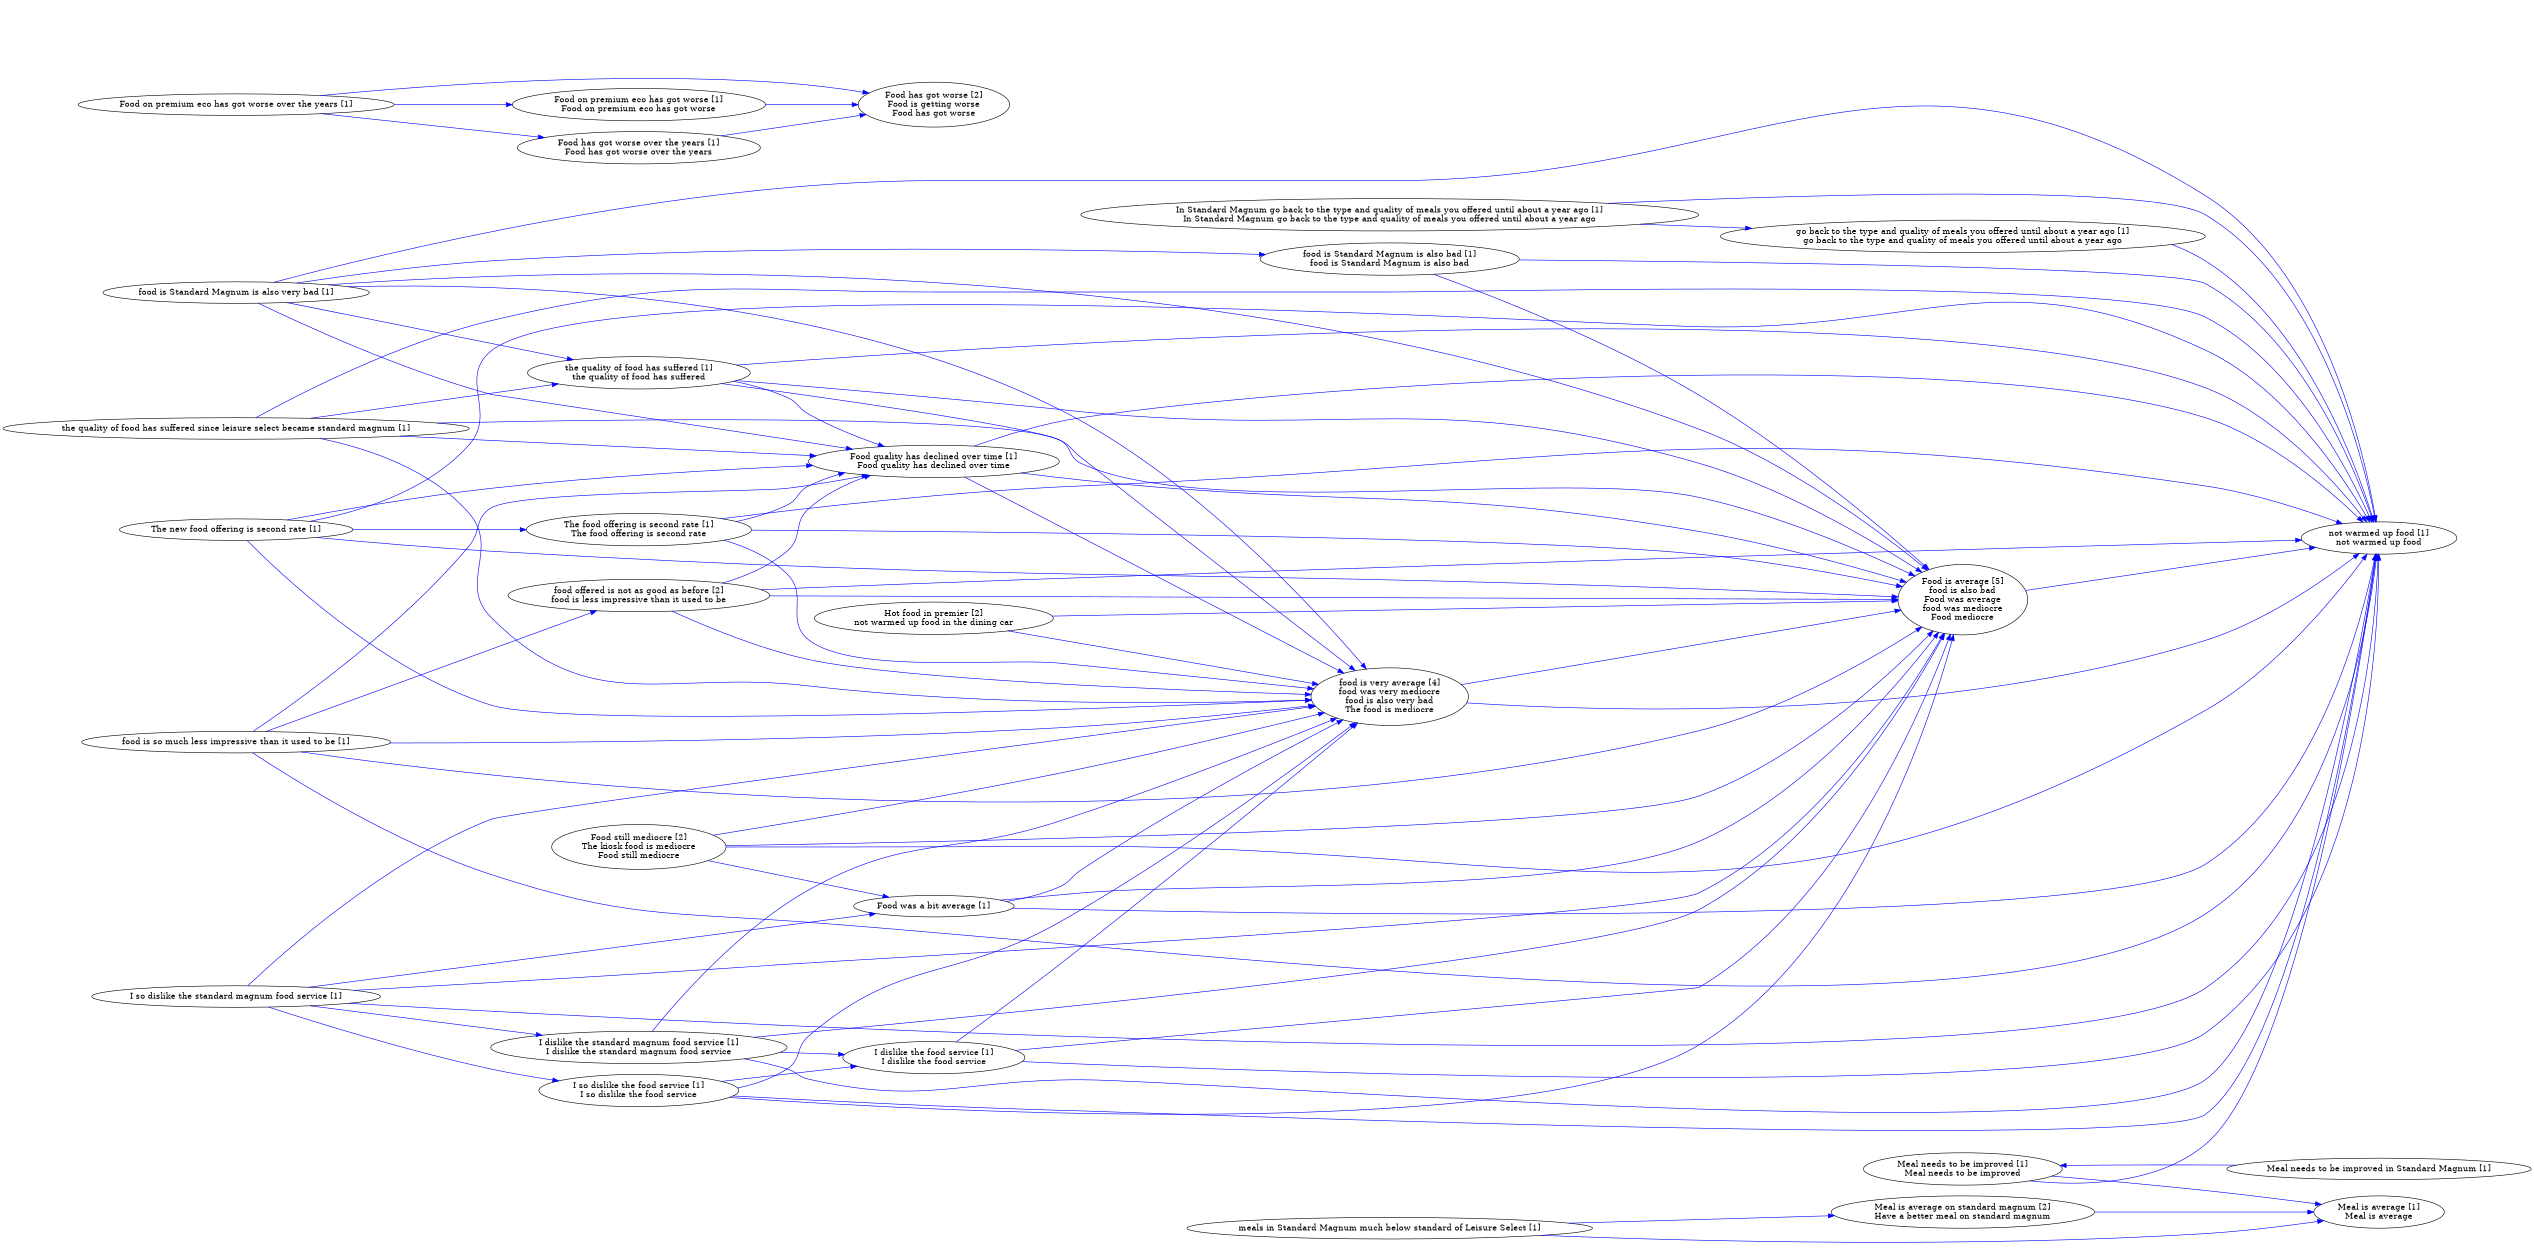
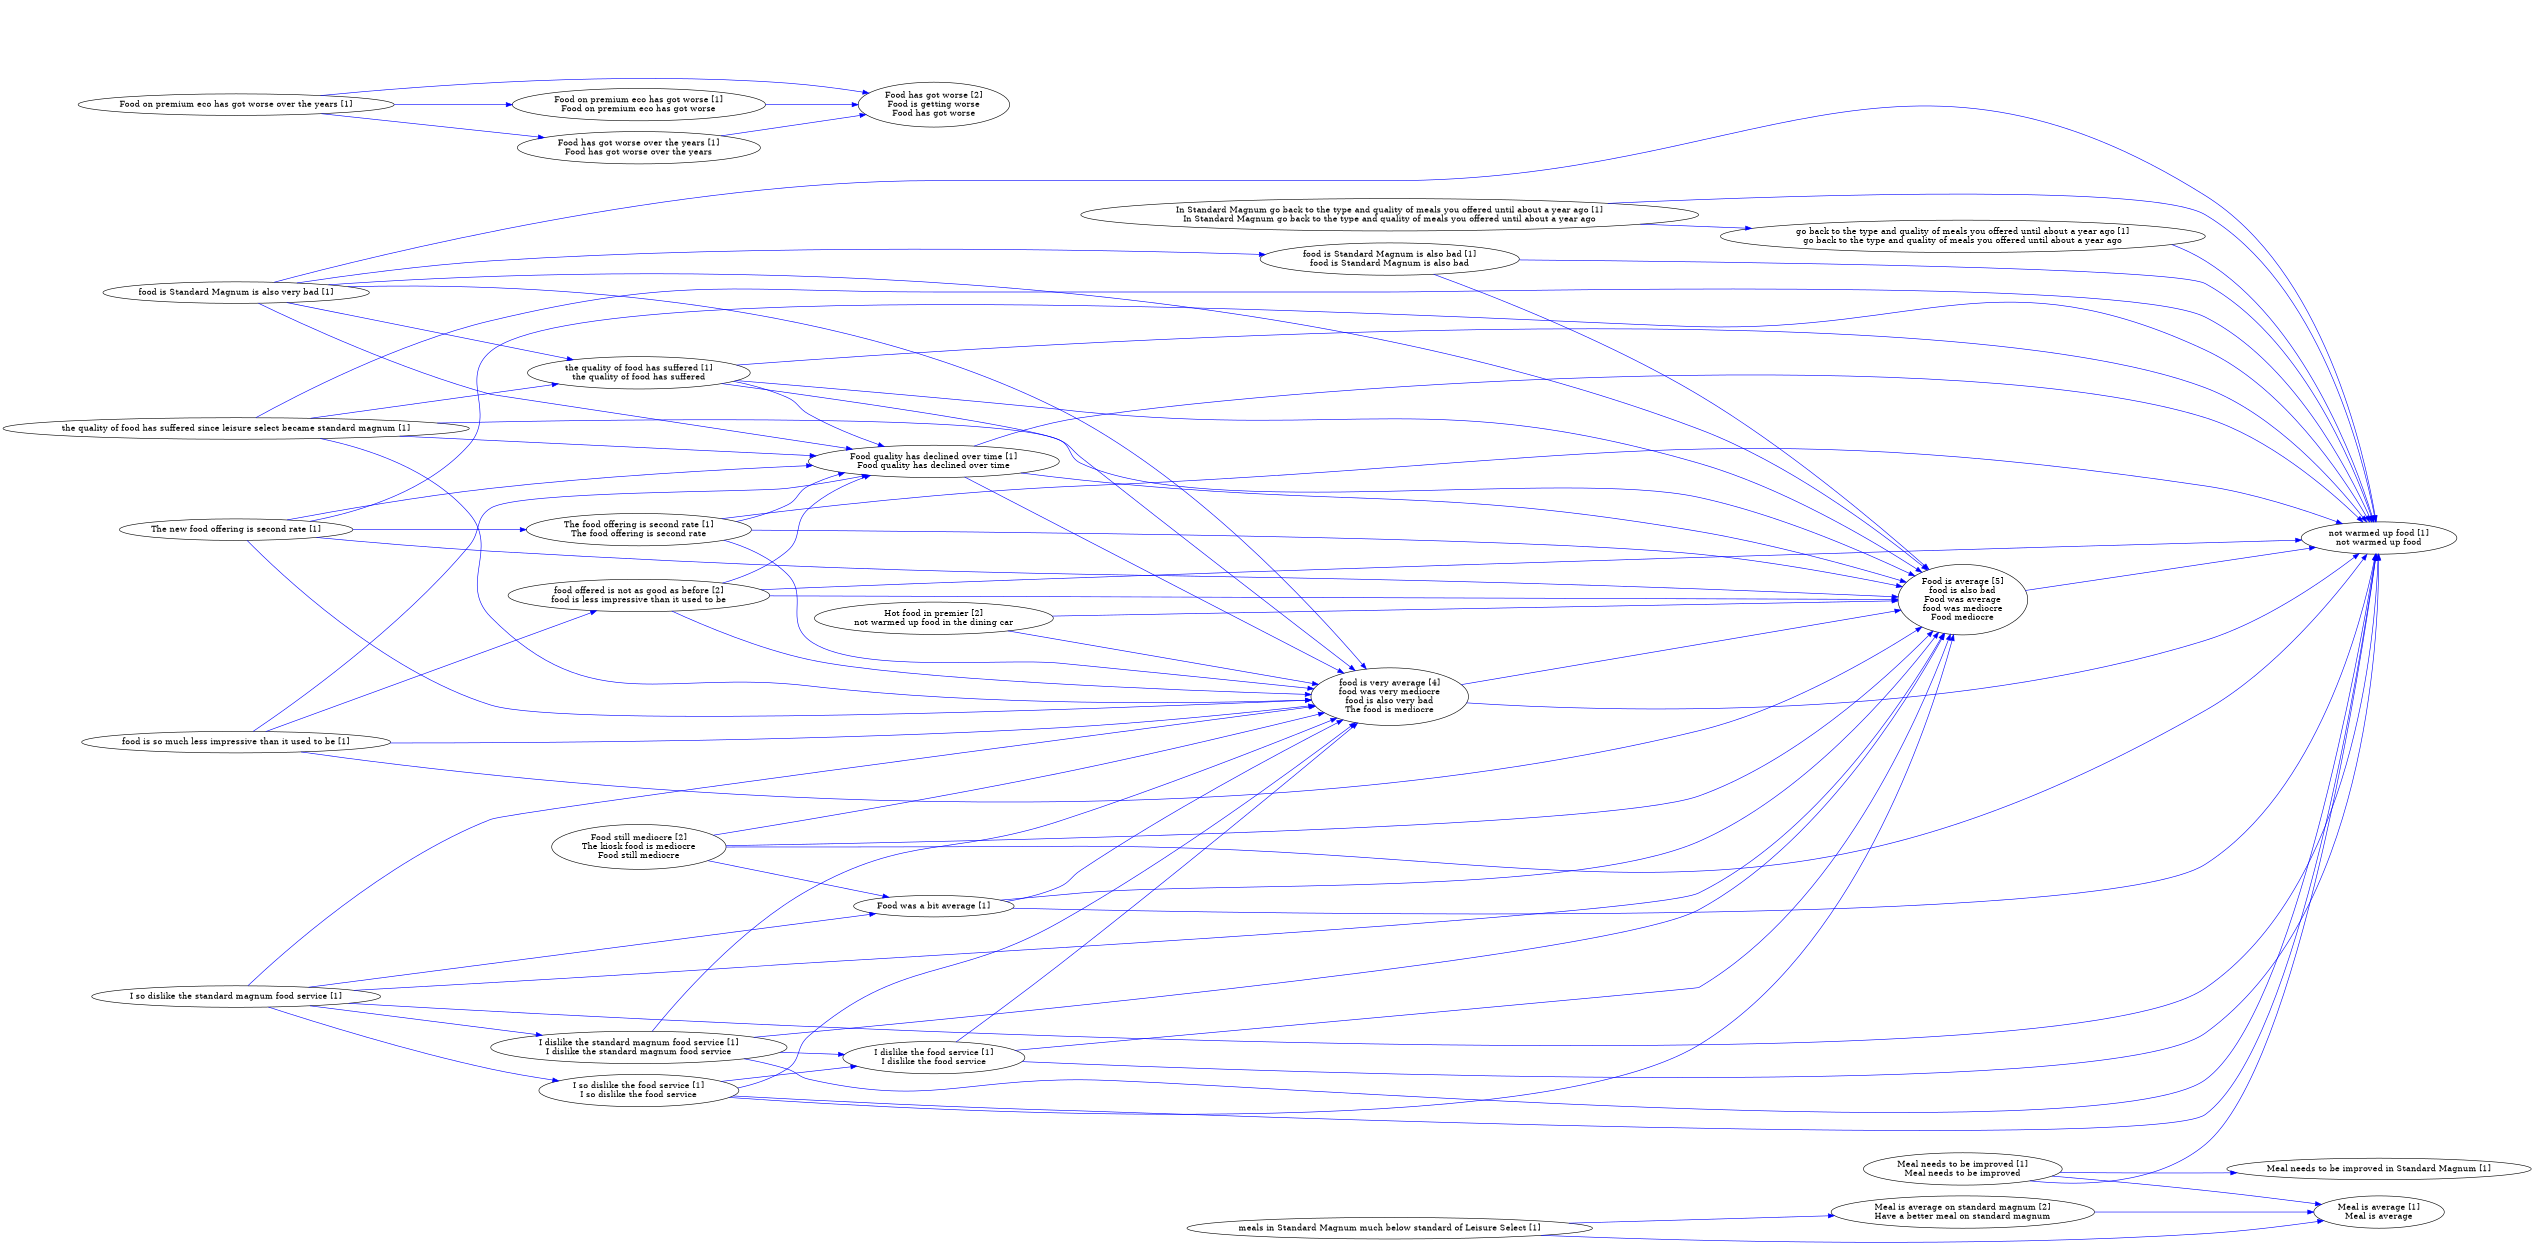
edge "food is so much less impressive than it used to be [1]" -> "not warmed up food [1] not warmed up food": removed
edge "Meal needs to be improved in Standard Magnum [1]" -> "Meal needs to be improved [1] Meal needs to be improved": reversed
